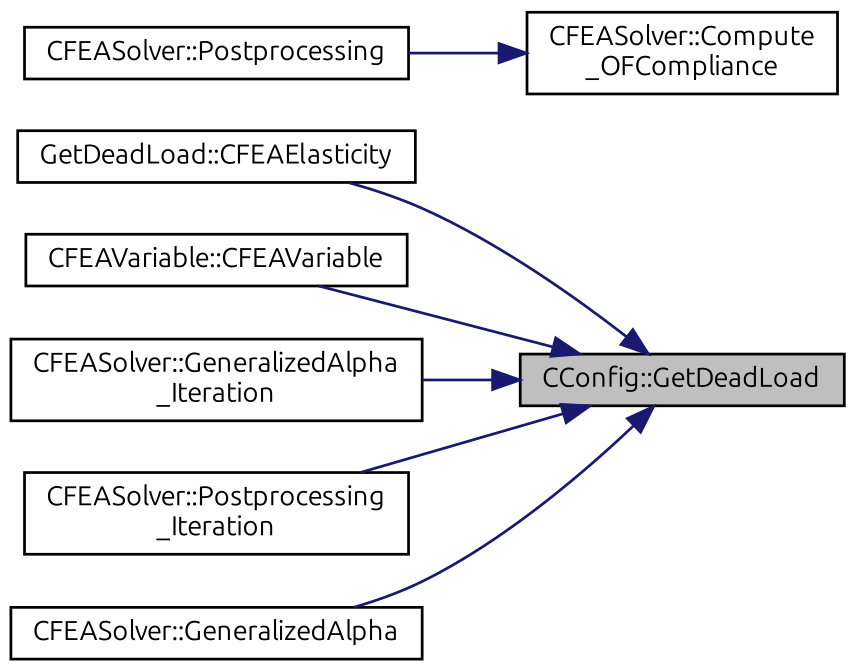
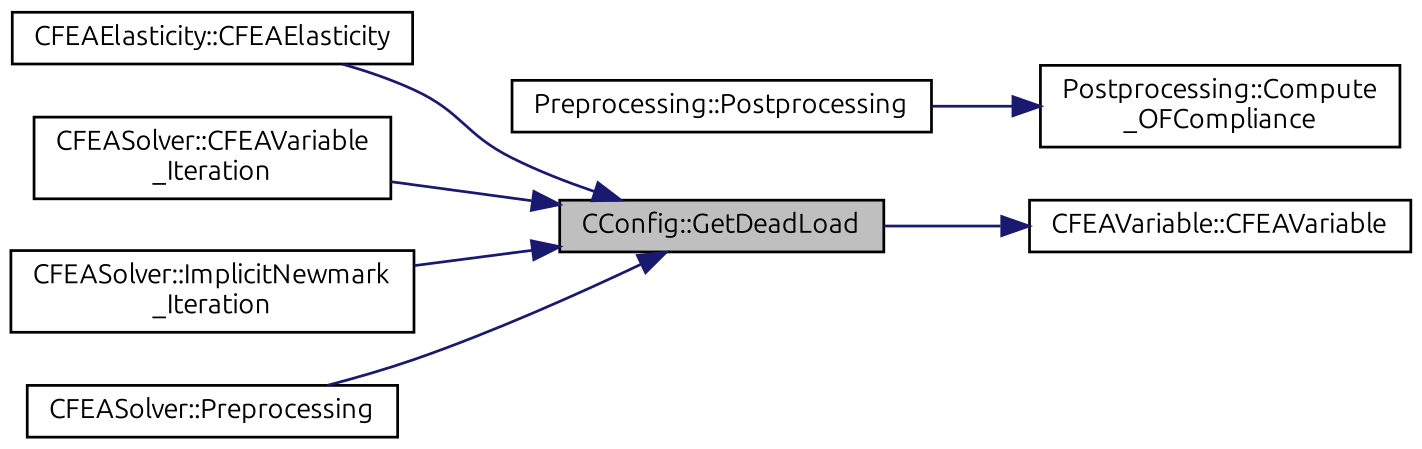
node "CFEASolver::Postprocessing": label "CFEASolver::Postprocessing" -> "Preprocessing::Postprocessing"
node "CFEASolver::Compute _OFCompliance": label "CFEASolver::Compute _OFCompliance" -> "Postprocessing::Compute _OFCompliance"
node "GetDeadLoad::CFEAElasticity": label "GetDeadLoad::CFEAElasticity" -> "CFEAElasticity::CFEAElasticity"
edge "CFEAVariable::CFEAVariable" -> "CConfig::GetDeadLoad": reversed
node "CFEASolver::GeneralizedAlpha _Iteration": label "CFEASolver::GeneralizedAlpha _Iteration" -> "CFEASolver::CFEAVariable _Iteration"
node "CFEASolver::Postprocessing _Iteration": label "CFEASolver::Postprocessing _Iteration" -> "CFEASolver::ImplicitNewmark _Iteration"
node "CFEASolver::GeneralizedAlpha": label "CFEASolver::GeneralizedAlpha" -> "CFEASolver::Preprocessing"
